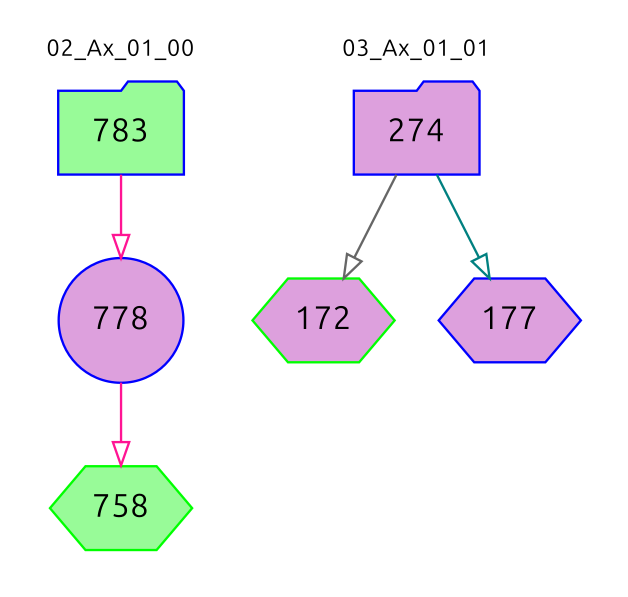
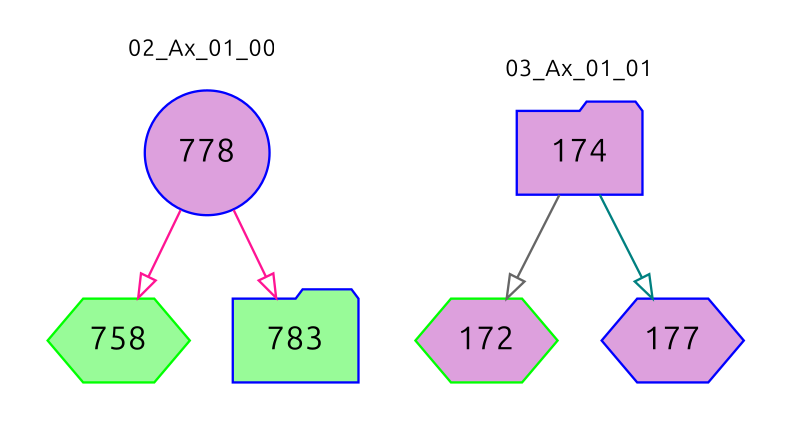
node "274": label "274" -> "174"
edge "783" -> "778": reversed
